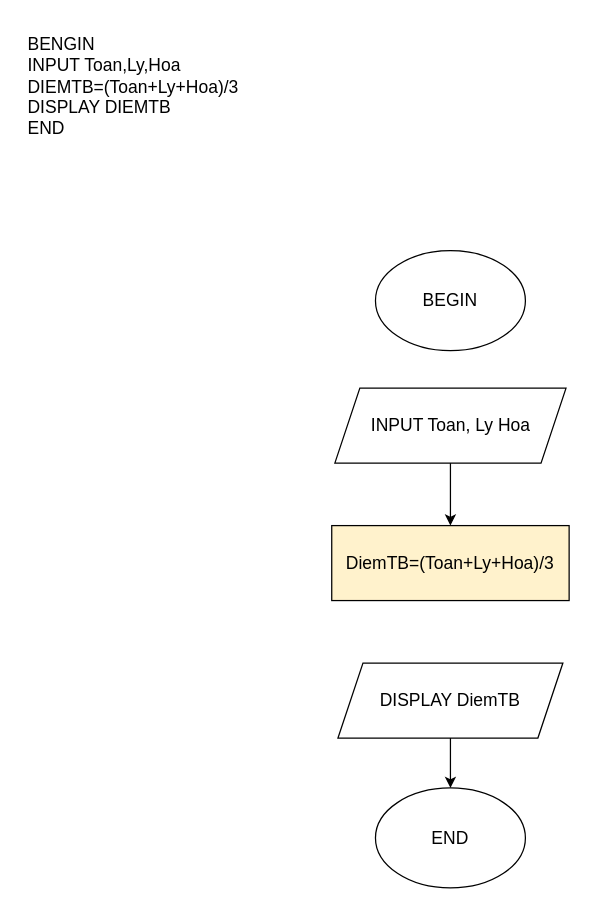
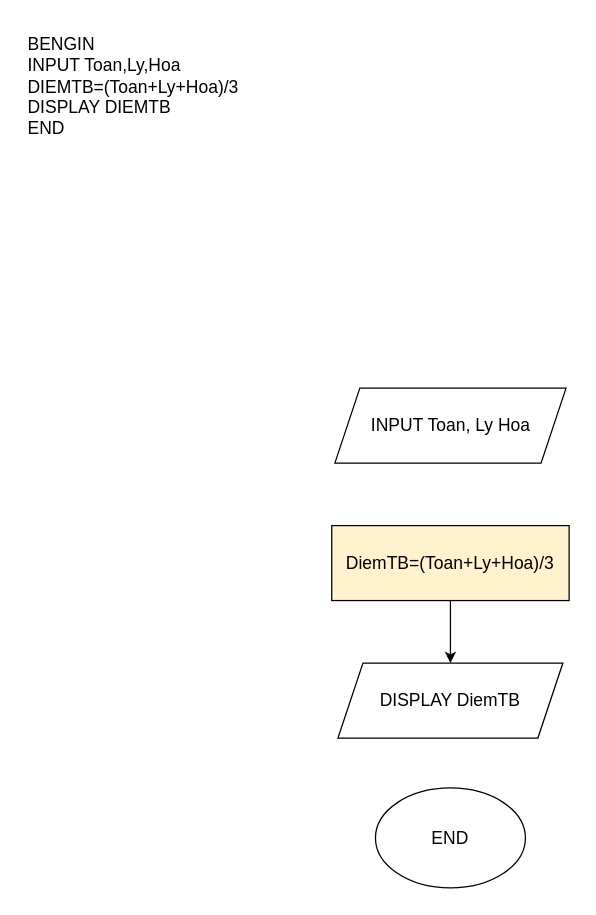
node "BEGIN": removed
edge "INPUT Toan, Ly Hoa" -> "DiemTB=(Toan+Ly+Hoa)/3": removed
edge "DiemTB=(Toan+Ly+Hoa)/3" -> "DISPLAY DiemTB": added
edge "DISPLAY DiemTB" -> "END": removed
